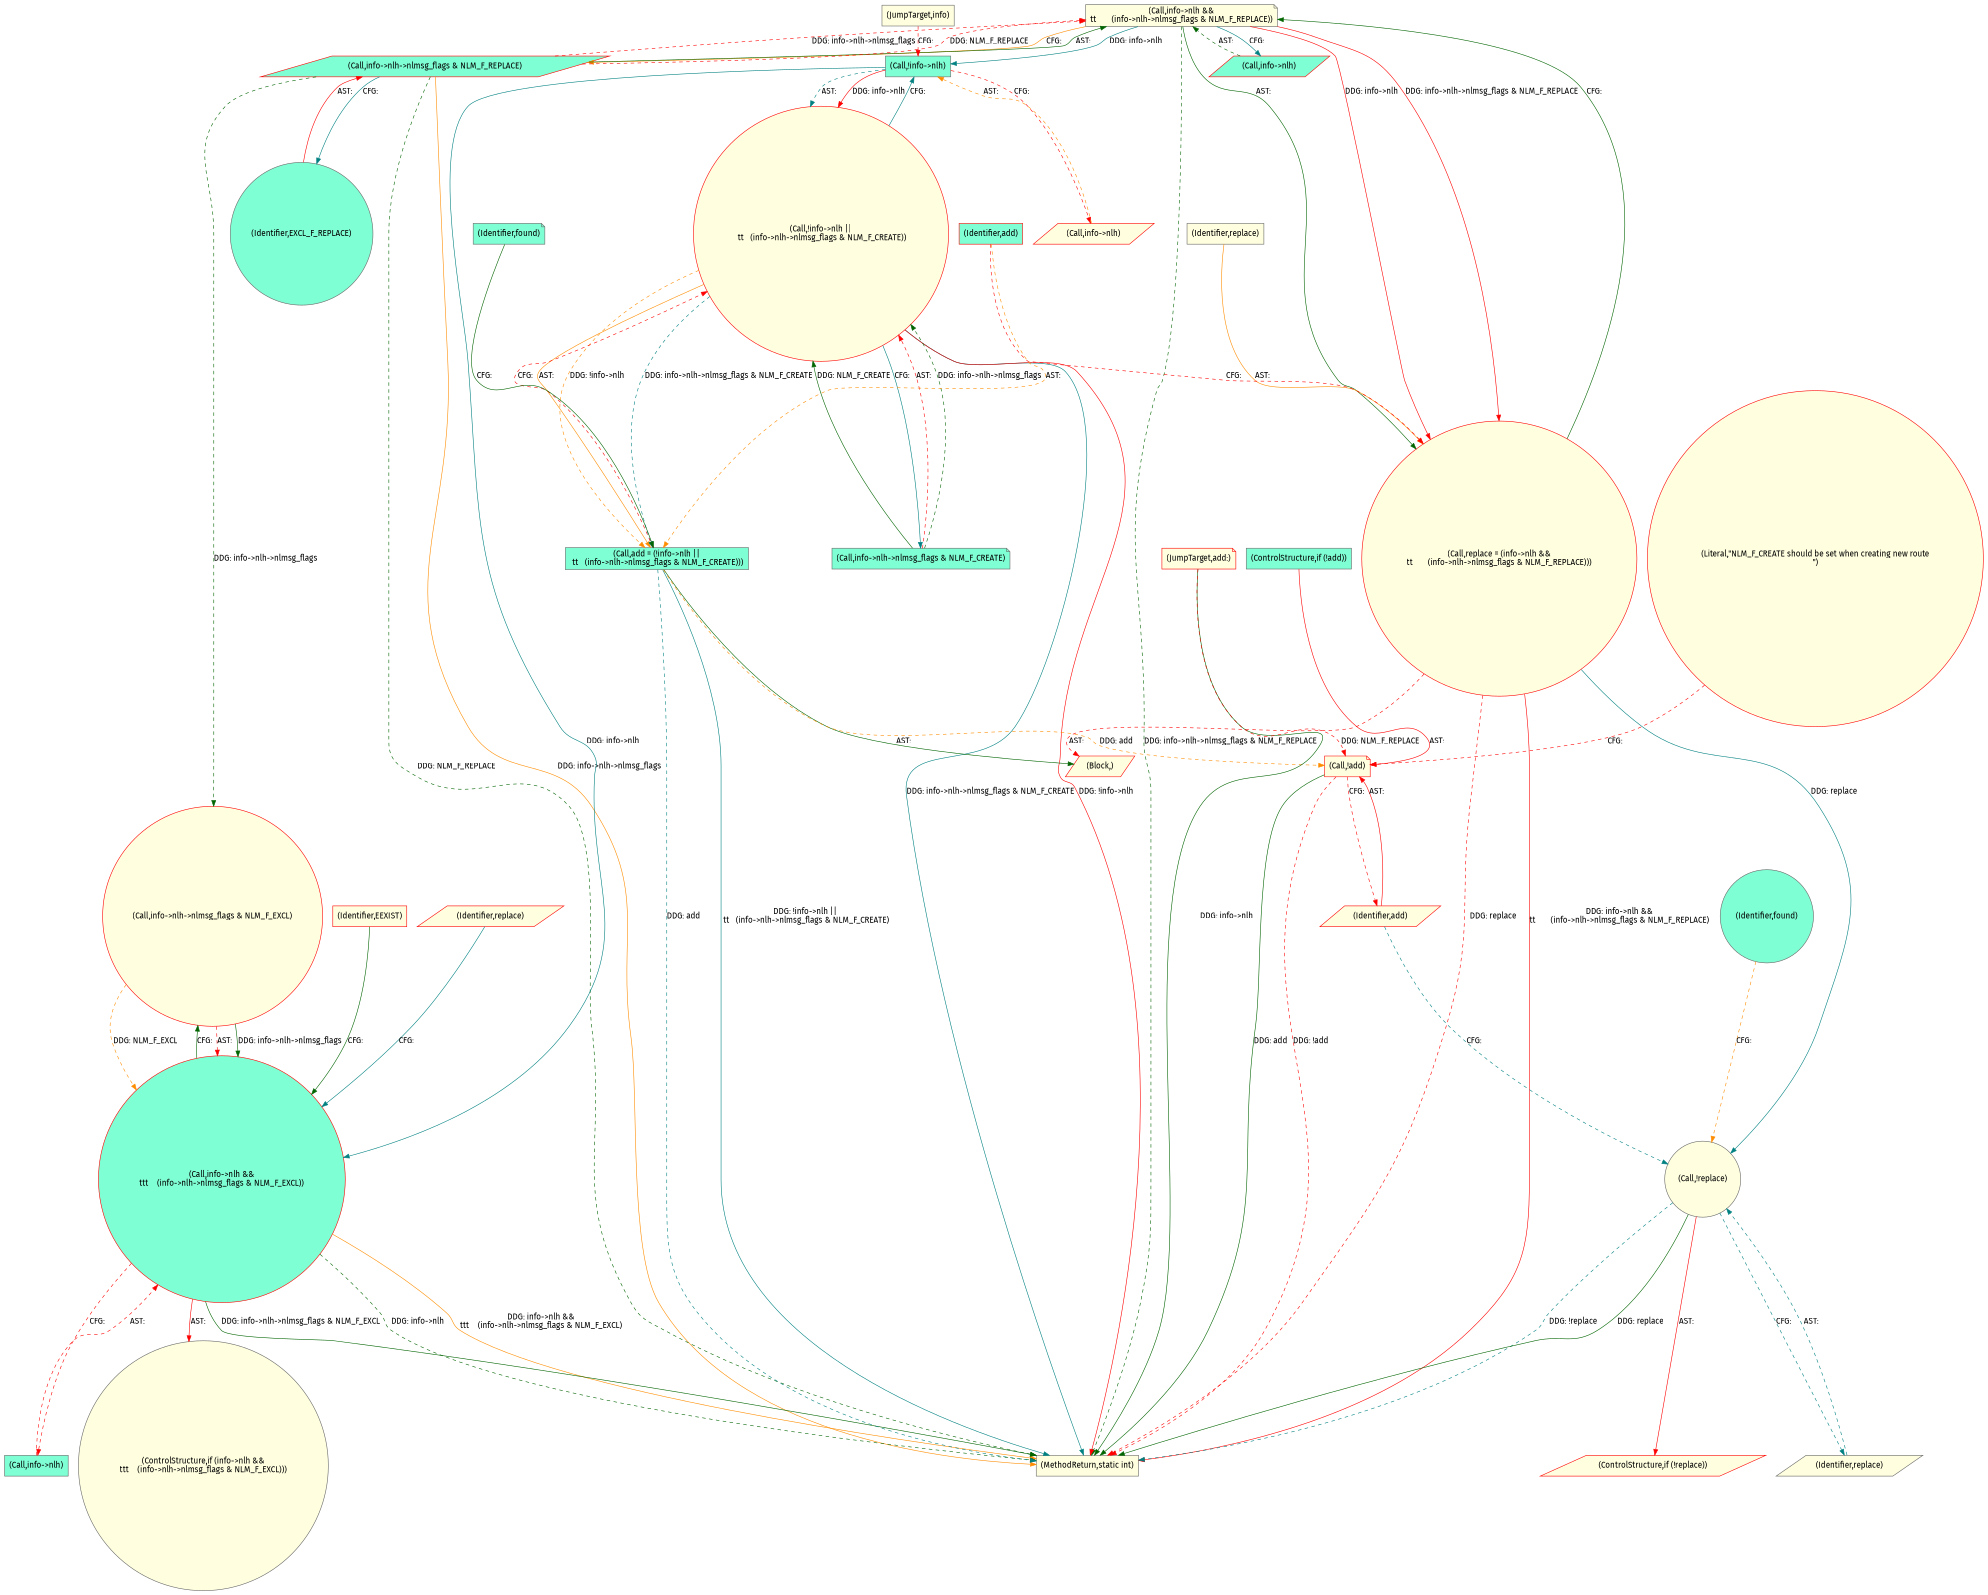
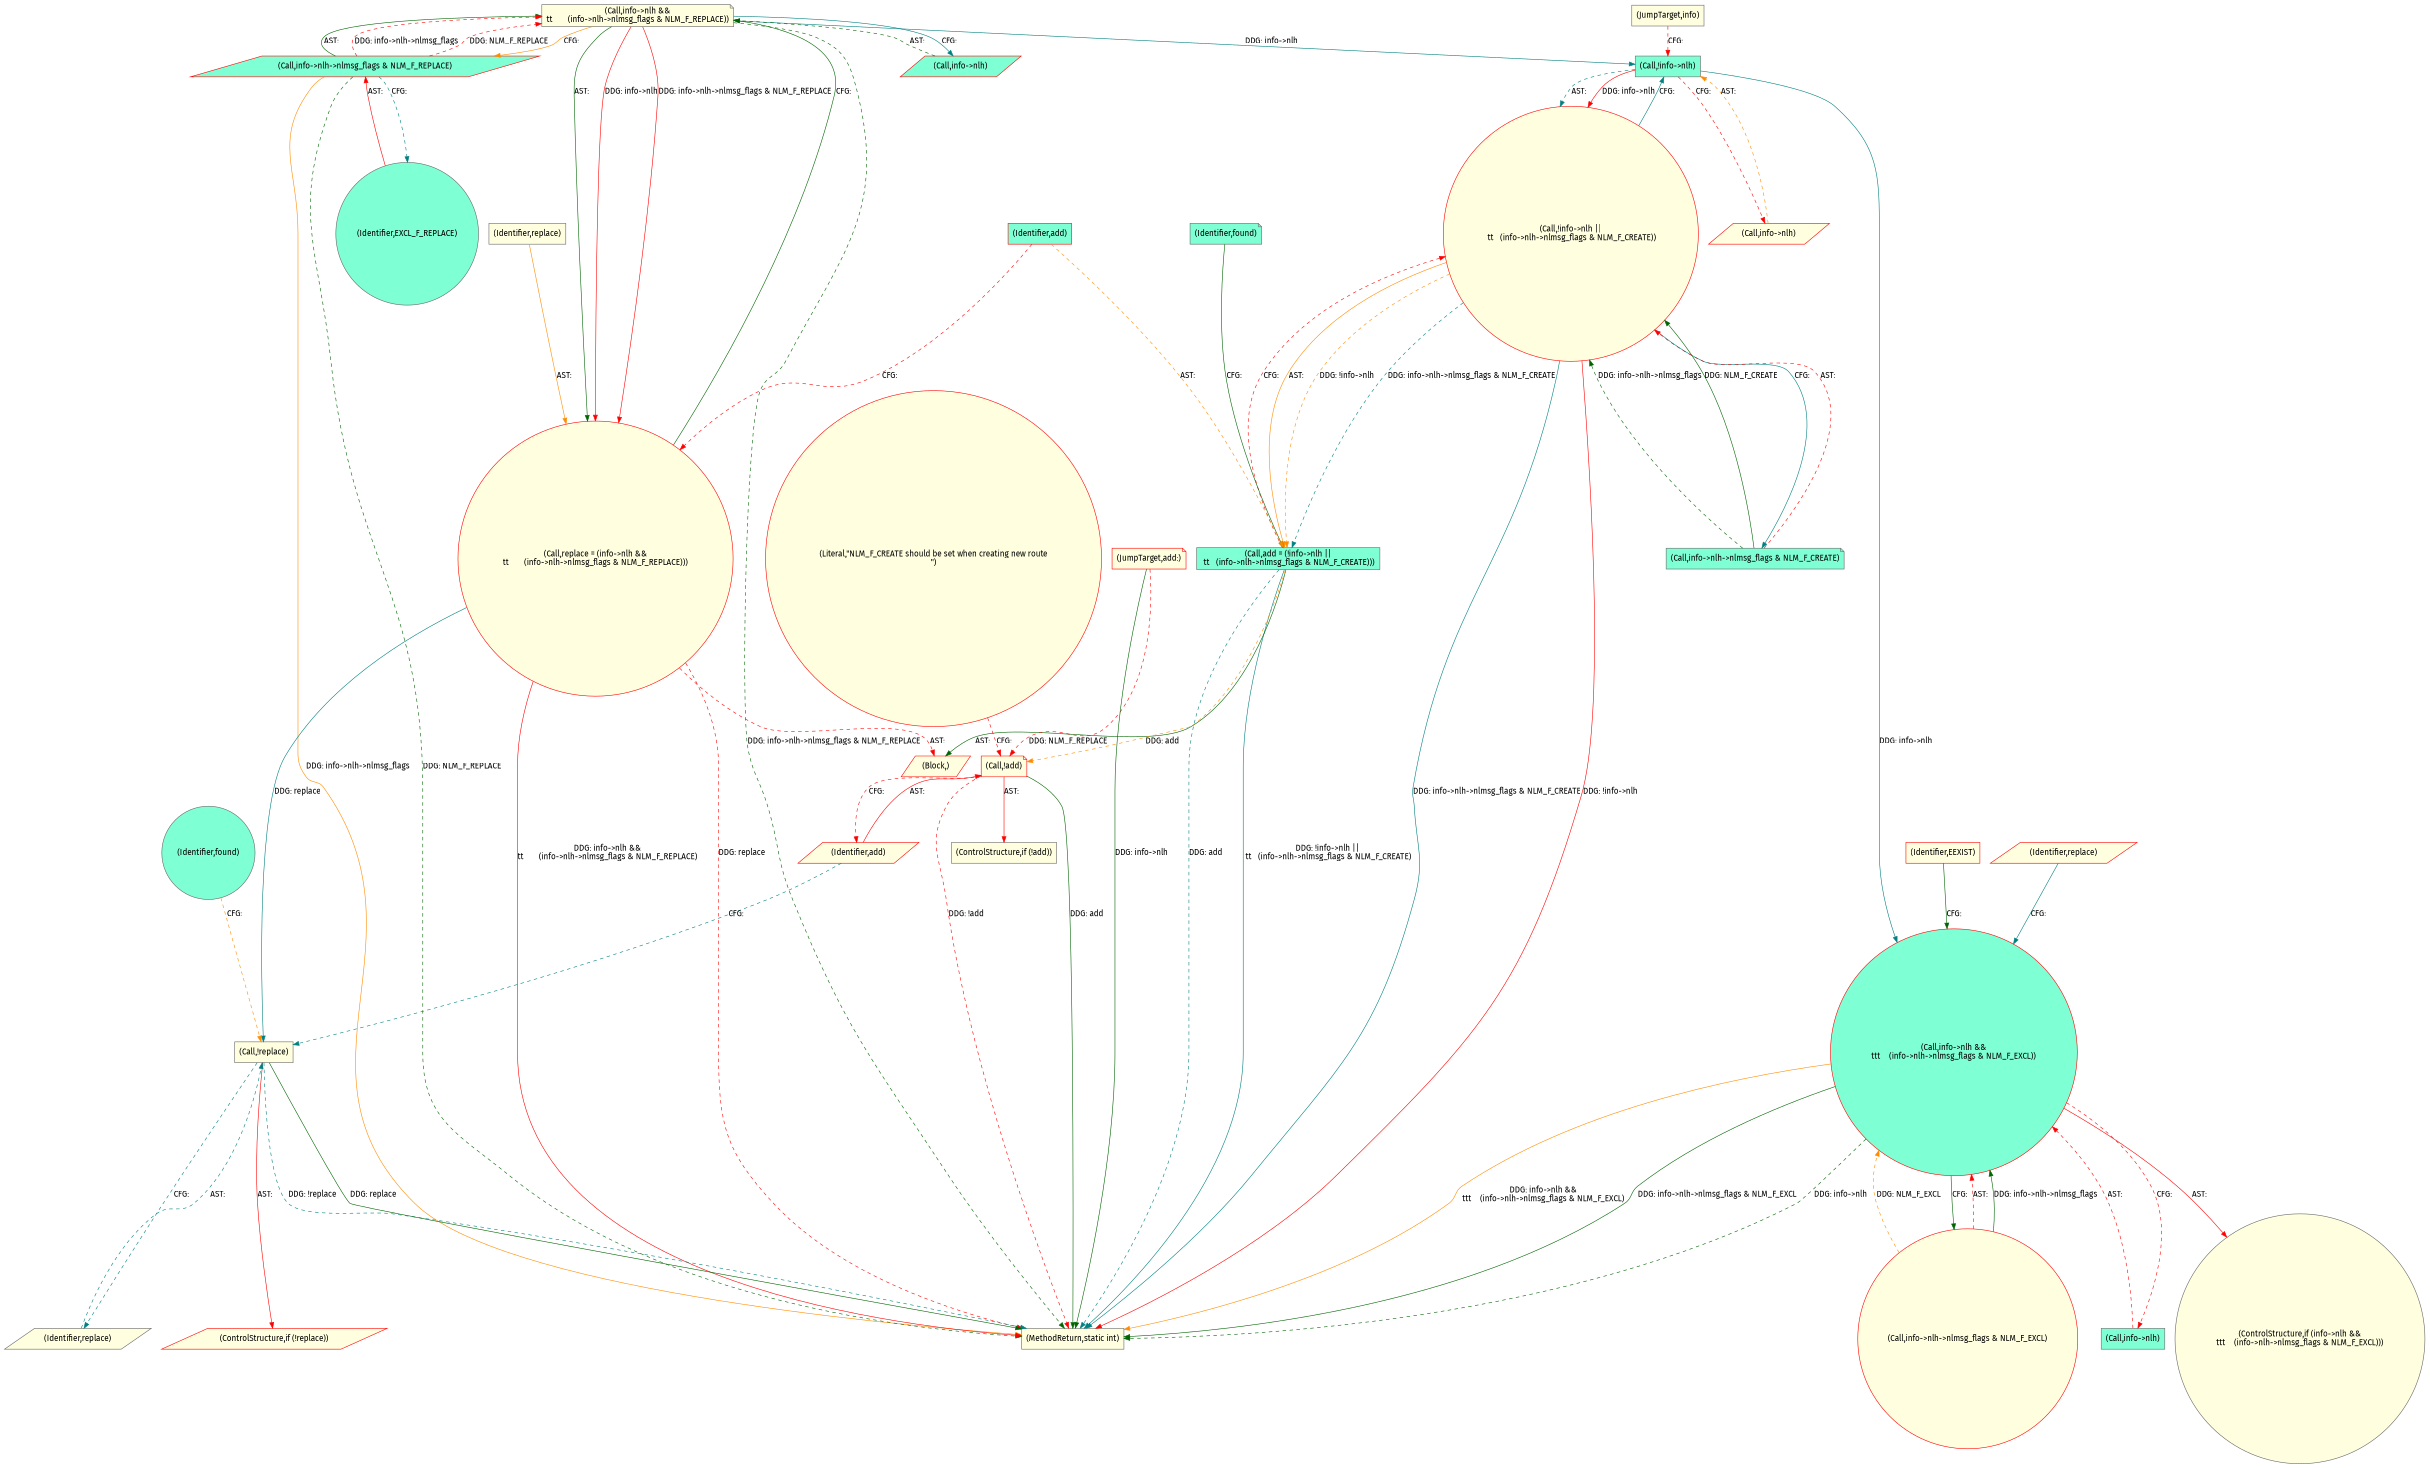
edge "(Call,info->nlh->nlmsg_flags & NLM_F_REPLACE)" -> "(Identifier,EXCL_F_REPLACE)": style solid -> dashed
edge "(Call,info->nlh->nlmsg_flags & NLM_F_REPLACE)" -> "(Call,info->nlh->nlmsg_flags & NLM_F_EXCL)": removed, label "DDG: info->nlh->nlmsg_flags"
node "(ControlStructure,if (!add))": fillcolor aquamarine -> lightyellow
edge "(ControlStructure,if (!add))" -> "(Call,!add)": reversed
node "(Call,!replace)": shape circle -> box
